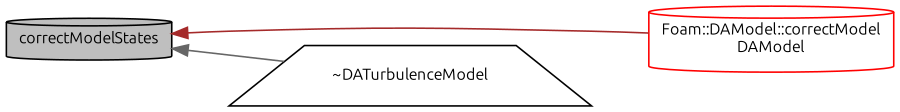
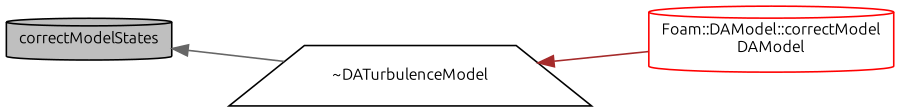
edge "Foam::DAModel::correctModel DAModel" -> "correctModelStates": now "Foam::DAModel::correctModel DAModel" -> "~DATurbulenceModel"
